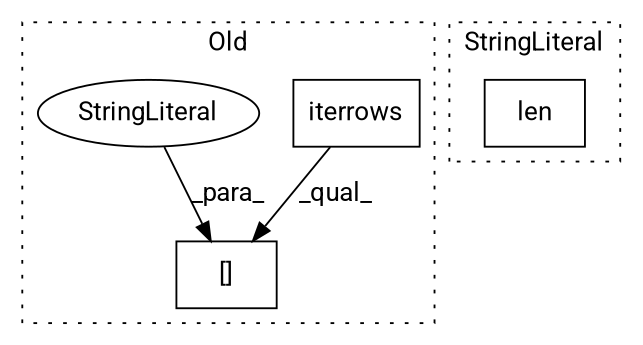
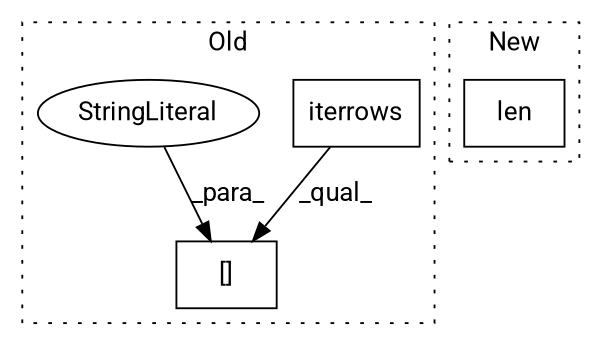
cluster "StringLiteral": label "StringLiteral" -> "New"
